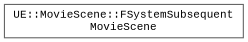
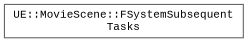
node "UE::MovieScene::FSystemSubsequent MovieScene": label "UE::MovieScene::FSystemSubsequent MovieScene" -> "UE::MovieScene::FSystemSubsequent Tasks"
